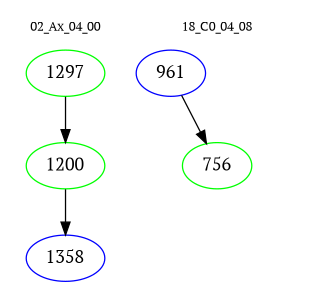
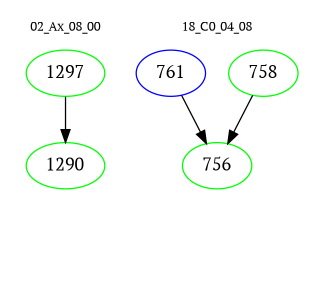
cluster "02_Ax_04_00": label "02_Ax_04_00" -> "02_Ax_08_00"
node "961": label "961" -> "761"
node "758": added
node "1200": label "1200" -> "1290"
node "1358": removed
